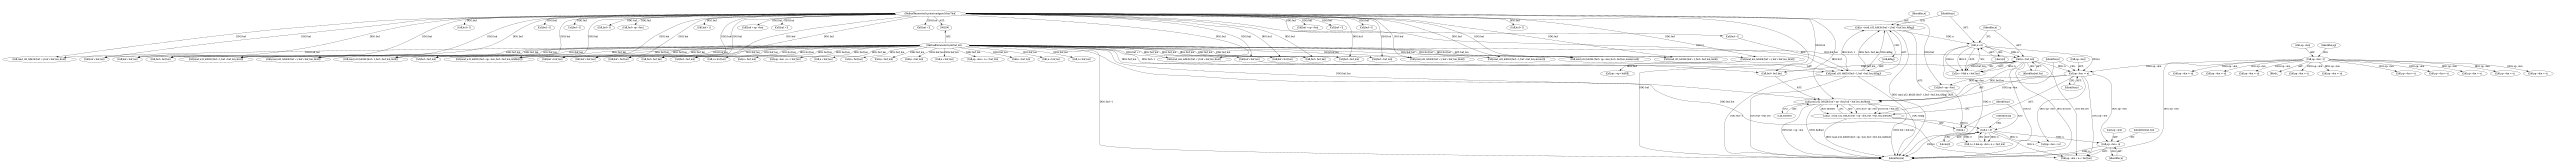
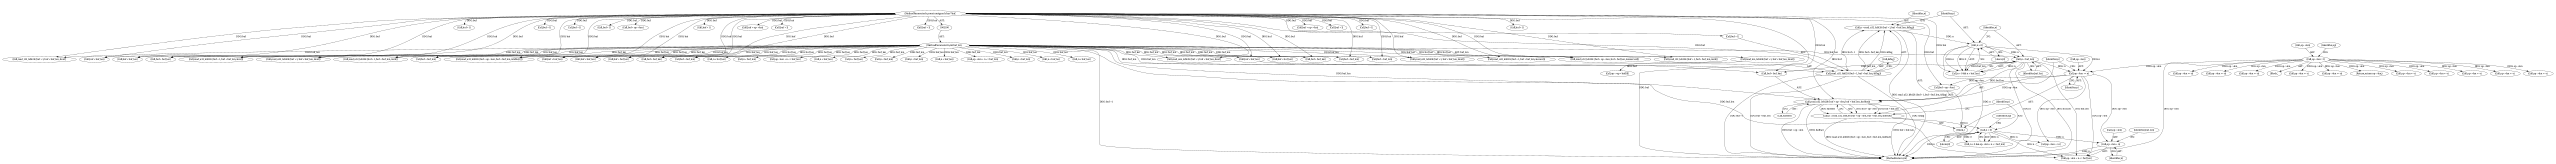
edge "(MethodParameterIn,const unsigned char *buf)" -> "(Call,read_i64_leb128 (buf + 1, buf + buf_len, &val))": now "(MethodParameterIn,const unsigned char *buf)" -> "(Call,n > 0 && n < buf_len)"
edge "(MethodParameterIn,int buf_len)" -> "1002100": reversed
edge "(Call,n = read_u32_leb128 (buf + 1, buf + buf_len, &flag))" -> "(Call,&flag)": now "(Call,read_u32_leb128 (buf + 1, buf + buf_len, &flag))" -> "(Call,&flag)"
edge "(MethodParameterIn,const unsigned char *buf)" -> "(Call,read_u32_leb128 (buf + 1, buf + buf_len, &flag))": label "DDG: 0" -> "DDG: buf"
edge "(MethodParameterIn,int buf_len)" -> "(Call,read_u64_leb128 (buf + 1, buf + buf_len, &val))": label "DDG: buf + 1" -> "DDG: buf_len"
edge "(MethodParameterIn,int buf_len)" -> "(Call,read_u32_leb128 (buf + 1, buf + buf_len, &flag))": label "DDG: buf + 1" -> "DDG: buf_len"
node "(Return,return op->len;)": added
node "(Identifier,int)": label "(Identifier,int)" -> "(MethodReturn,int)"
